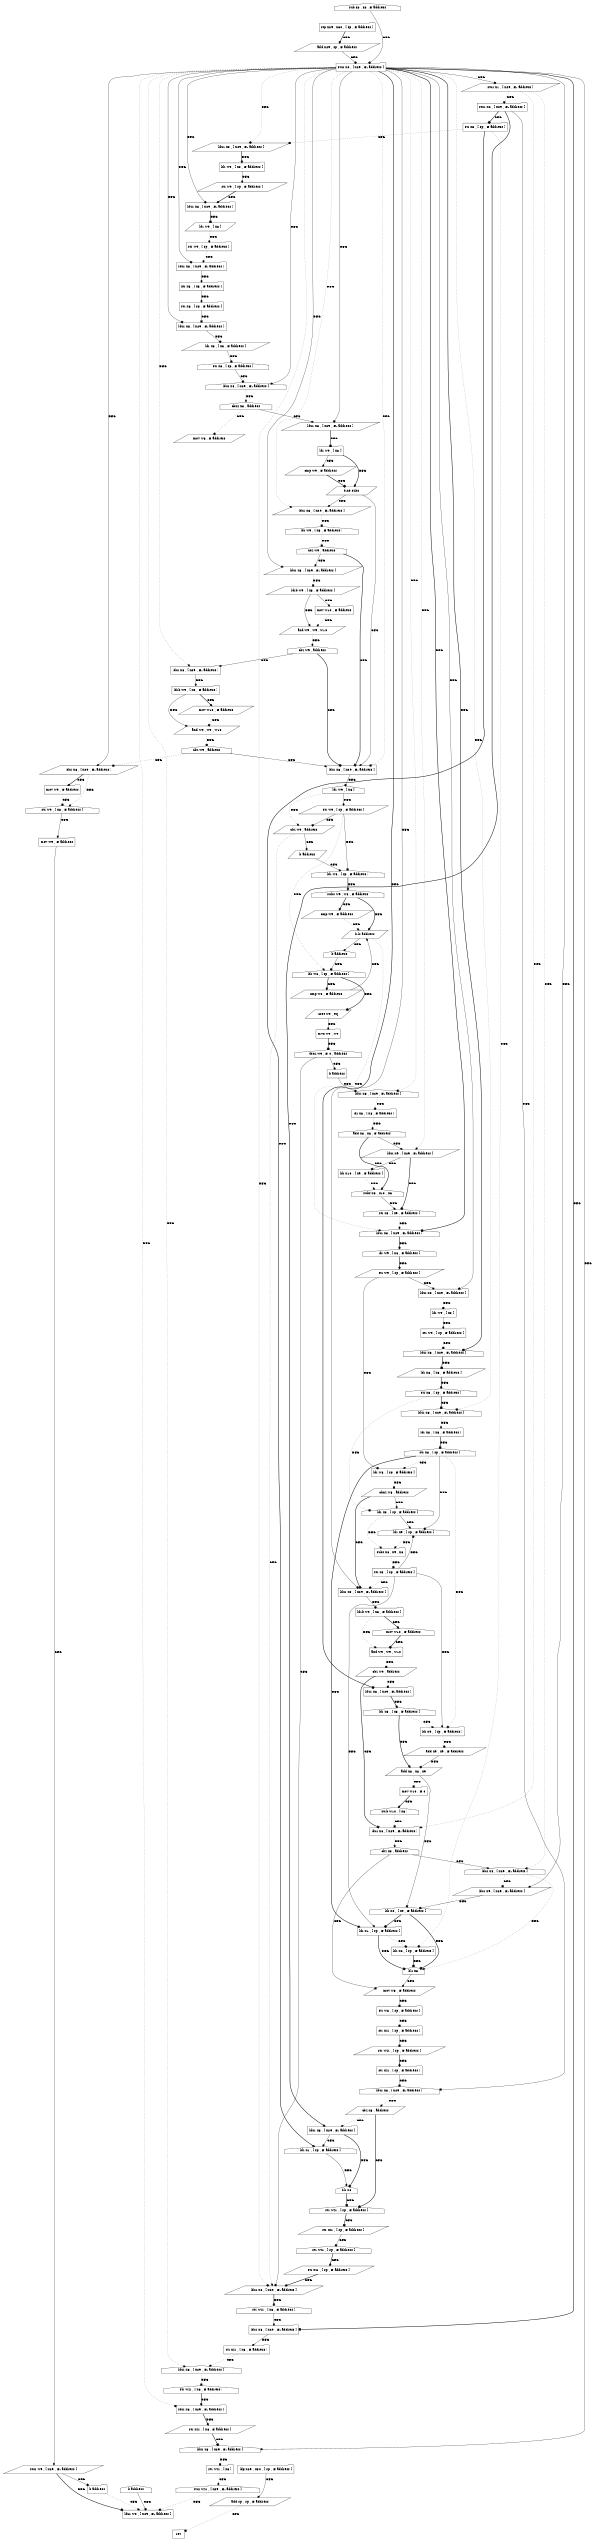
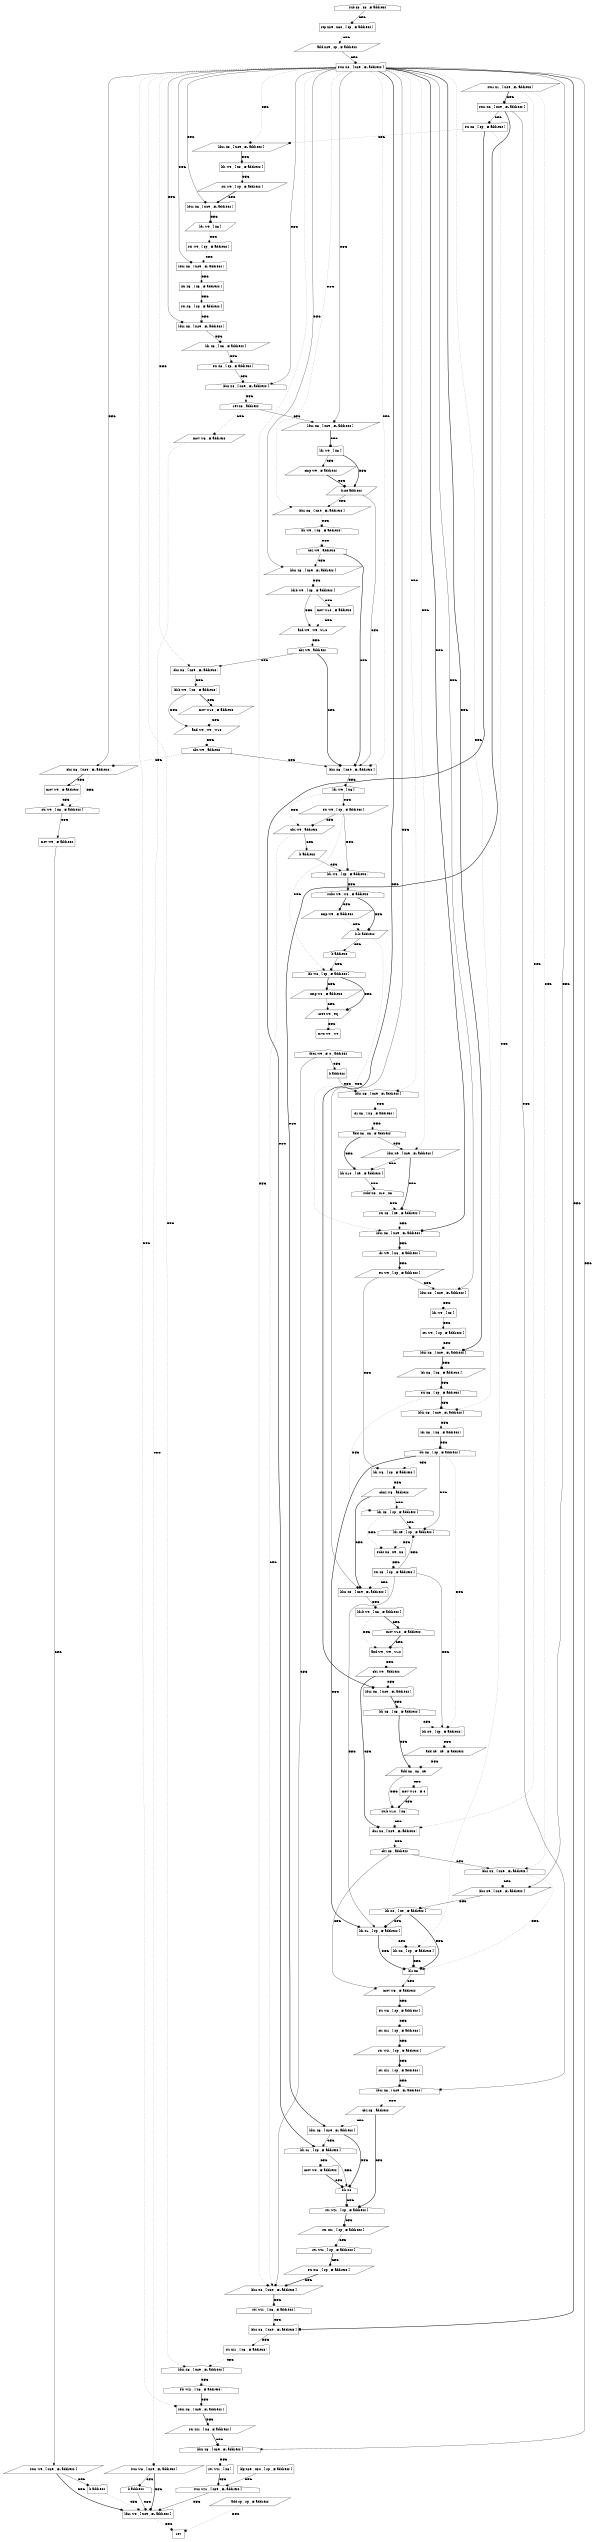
edge "stp x29 , x30 , [ sp , # address ]" -> "add x29 , sp , # address": style bold -> dotted
edge "sub sp , sp , # address" -> "stur x0 , [ x29 , #- address ]": now "sub sp , sp , # address" -> "stp x29 , x30 , [ sp , # address ]"
edge "stur x0 , [ x29 , #- address ]" -> "stur x1 , [ x29 , #- address ]": removed, label "CFG"
edge "stur x1 , [ x29 , #- address ]" -> "stur x2 , [ x29 , #- address ]": style dotted -> bold
edge "stur x2 , [ x29 , #- address ]" -> "str x3 , [ sp , # address ]": style bold -> solid
node "cbnz x8 , address": label "cbnz x8 , address" -> "ret x8 , address"
node "b.ne subs": label "b.ne subs" -> "b.ne address"
edge "subs w9 , w8 , # address" -> "b.ls address": arrowhead diamond -> box
edge "cmp w8 , # address" -> "b.ls address": now "cmp w8 , # address" -> "cset w9 , eq"
edge "cset w9 , eq" -> "mvn w9 , w9": arrowhead diamond -> box
edge "mvn w9 , w9" -> "tbnz w9 , # 0 , address": removed, label "DFG"
edge "str x3 , [ sp , # address ]" -> "ldr x2 , [ sp , # address ]": arrowhead box -> diamond
edge "add x8 , x8 , # address" -> "subs x8 , x10 , x8": now "add x8 , x8 , # address" -> "ldr x10 , [ x9 , # address ]"
edge "ldr x10 , [ x9 , # address ]" -> "subs x8 , x10 , x8": style dotted -> solid
edge "subs x8 , x10 , x8" -> "str x8 , [ x9 , # address ]": style solid -> dotted
edge "ldr x8 , [ sp , # address ]" -> "subs x8 , x9 , x8": arrowhead diamond -> box
edge "add x9 , x9 , # address" -> "add x8 , x8 , x9": style solid -> dotted
edge "add x8 , x8 , x9" -> "ldr x0 , [ x9 , # address ]": now "add x8 , x8 , x9" -> "strb w10 , [ x8 ]"
node "mov w0 , # address": added
node "stur w8 , [ x29 , #- address ]": added
edge "str wzr , [ x8 ]" -> "stur wzr , [ x29 , #- address ]": style dotted -> bold
edge "ldp x29 , x30 , [ sp , # address ]" -> "add sp , sp , # address": now "ldp x29 , x30 , [ sp , # address ]" -> "stur wzr , [ x29 , #- address ]"
edge "stur w9 , [ x29 , #- address ]" -> "ldur w0 , [ x29 , #- address ]": arrowhead box -> diamond
edge "stur wzr , [ x29 , #- address ]" -> "ldur w0 , [ x29 , #- address ]": style dotted -> solid
edge "add sp , sp , # address" -> "ret": label "CFG" -> "DFG"
edge "ldur w0 , [ x29 , #- address ]" -> "ret": added, label "DFG"
